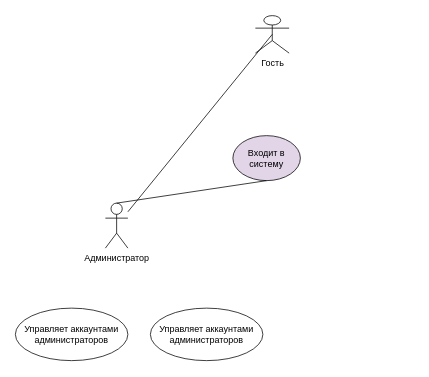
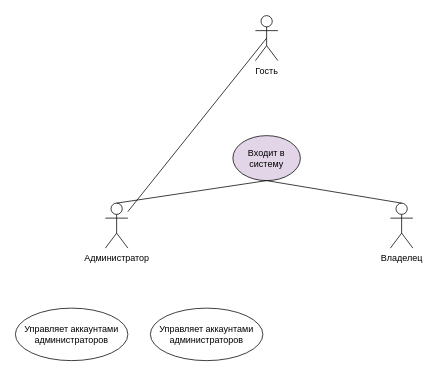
node "Гость": size 34x38 -> 23x45
edge "Входит в систему" -- "Владелец": added
node "Владелец": added
